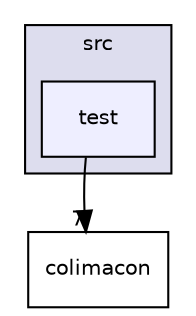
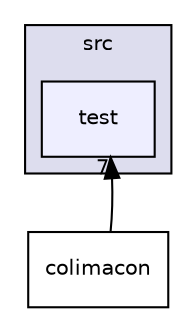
edge "test" -> "colimacon": reversed
